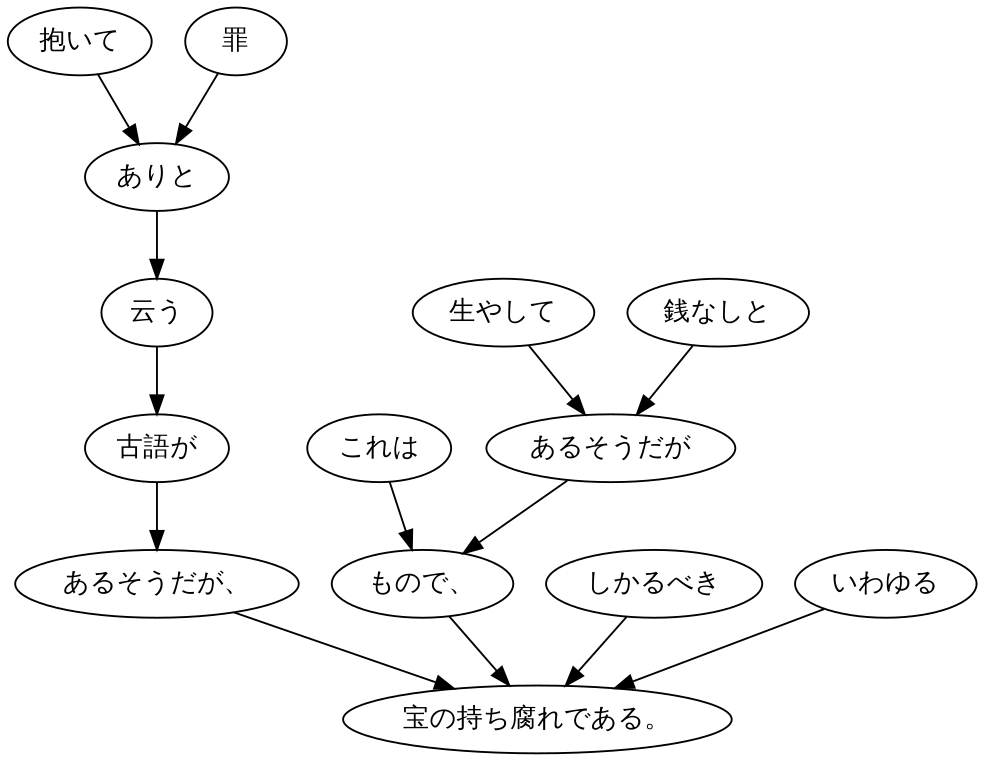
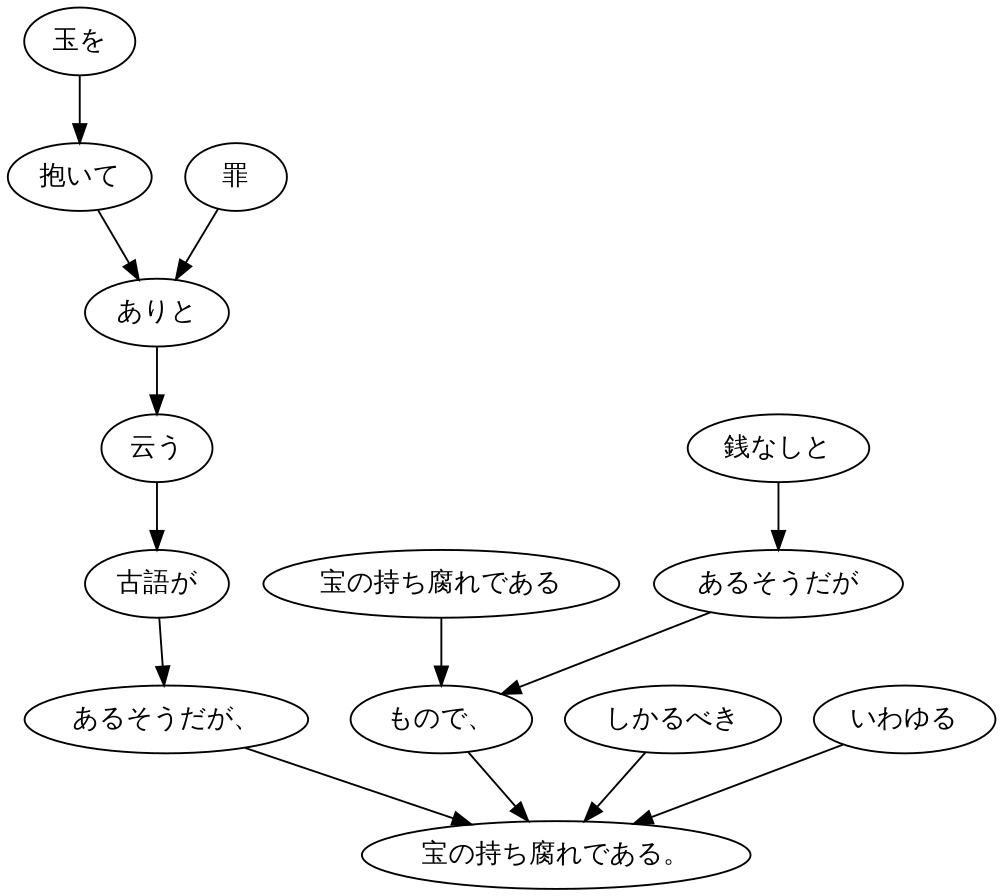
node "玉を": added
node "生やして": removed
node "これは": label "これは" -> "宝の持ち腐れである"
